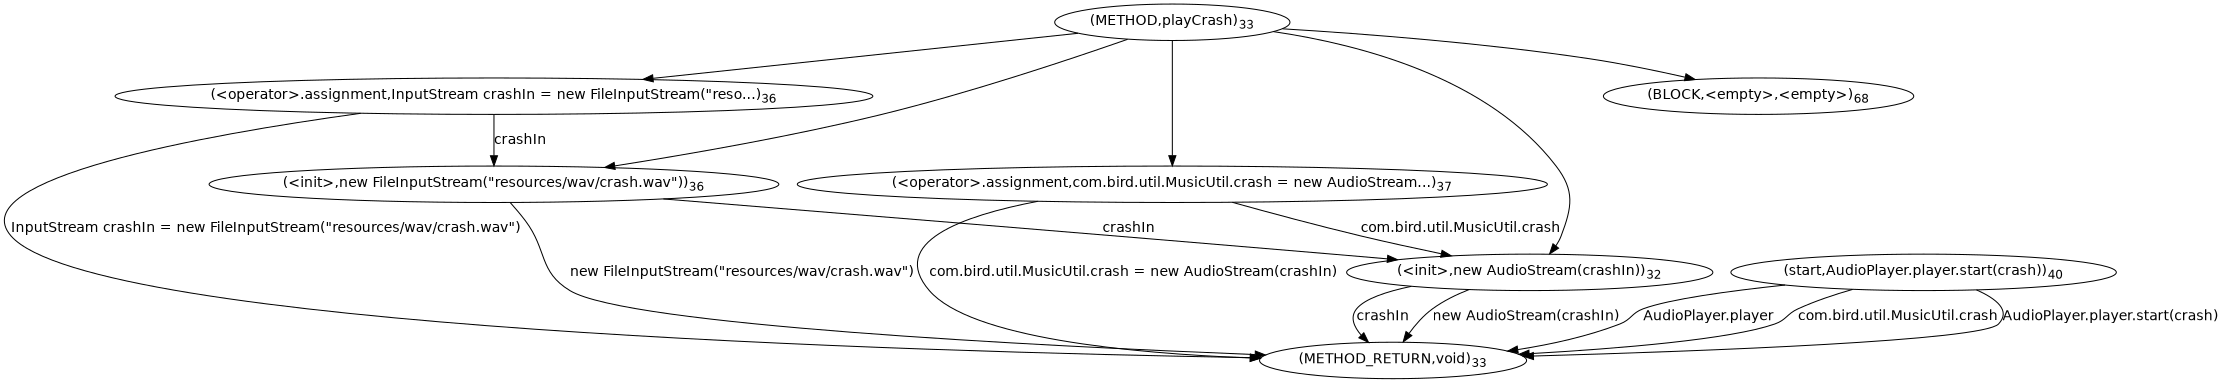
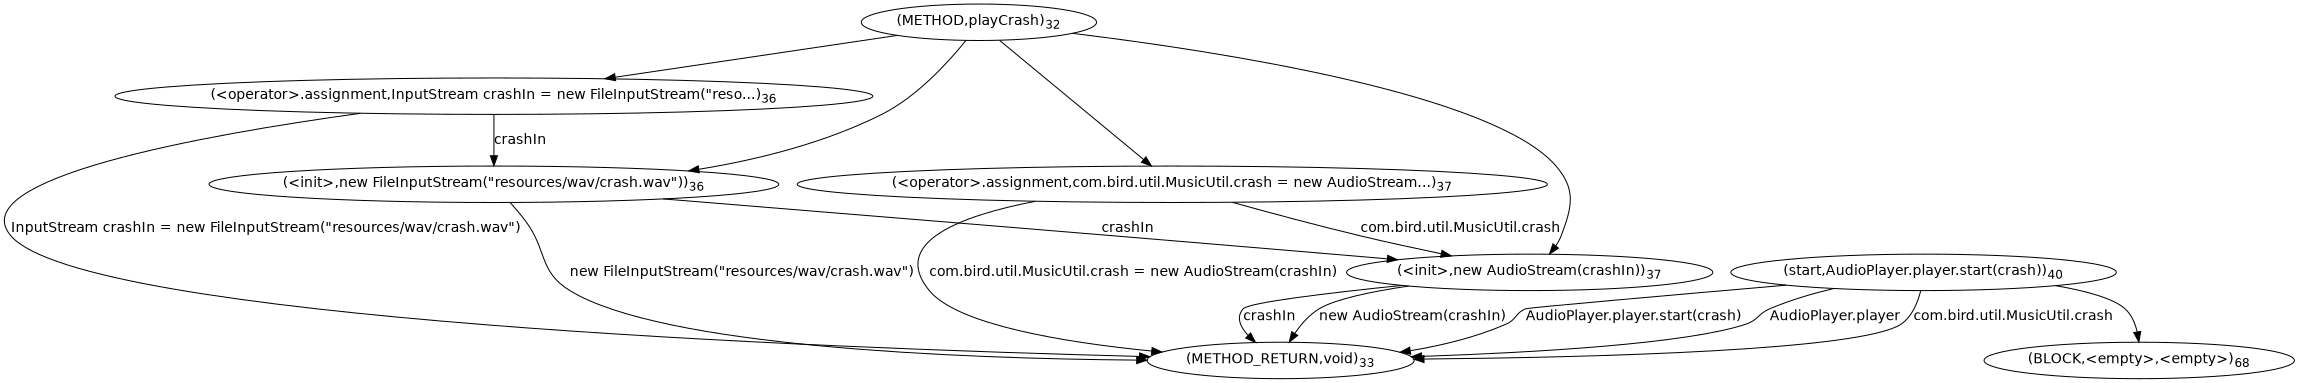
node "(METHOD,playCrash)": text "33" -> "32"
edge "(METHOD,playCrash)" -> "(BLOCK,<empty>,<empty>)": now "(start,AudioPlayer.player.start(crash))" -> "(BLOCK,<empty>,<empty>)"
node "(<init>,new AudioStream(crashIn))": text "32" -> "37"
